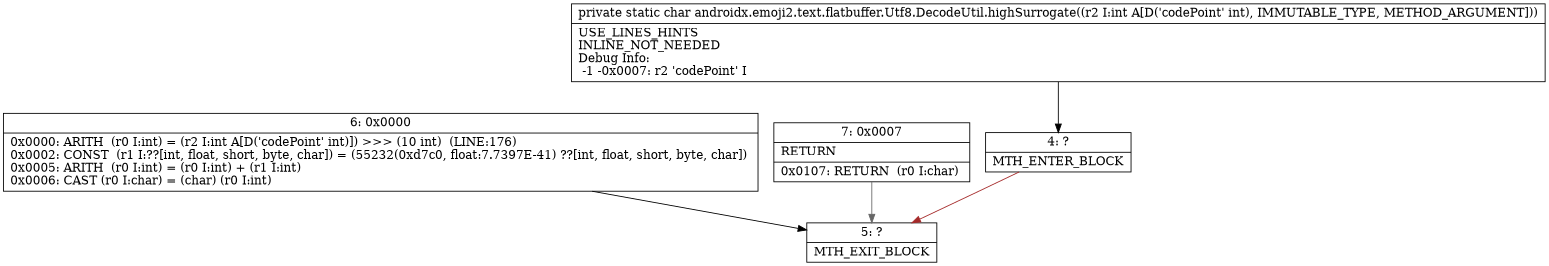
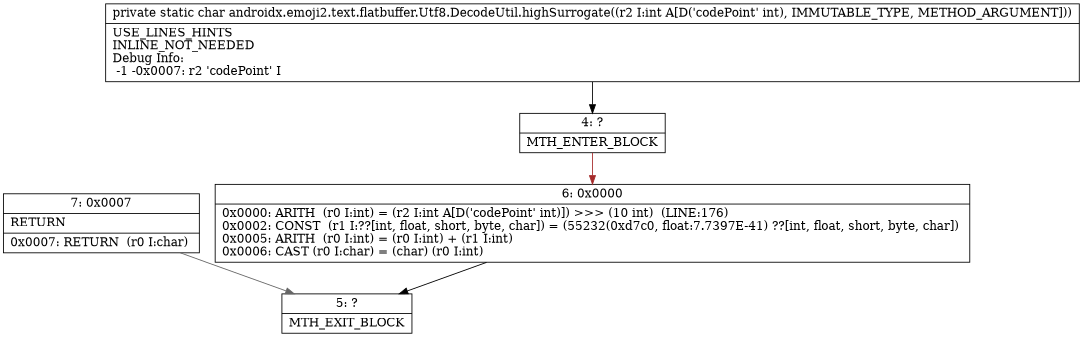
node "7: 0x0007": text "0x0107: RETURN  (r0 I:char)" -> "0x0007: RETURN  (r0 I:char)"
edge "4: ?" -> "5: ?": now "4: ?" -> "6: 0x0000"
